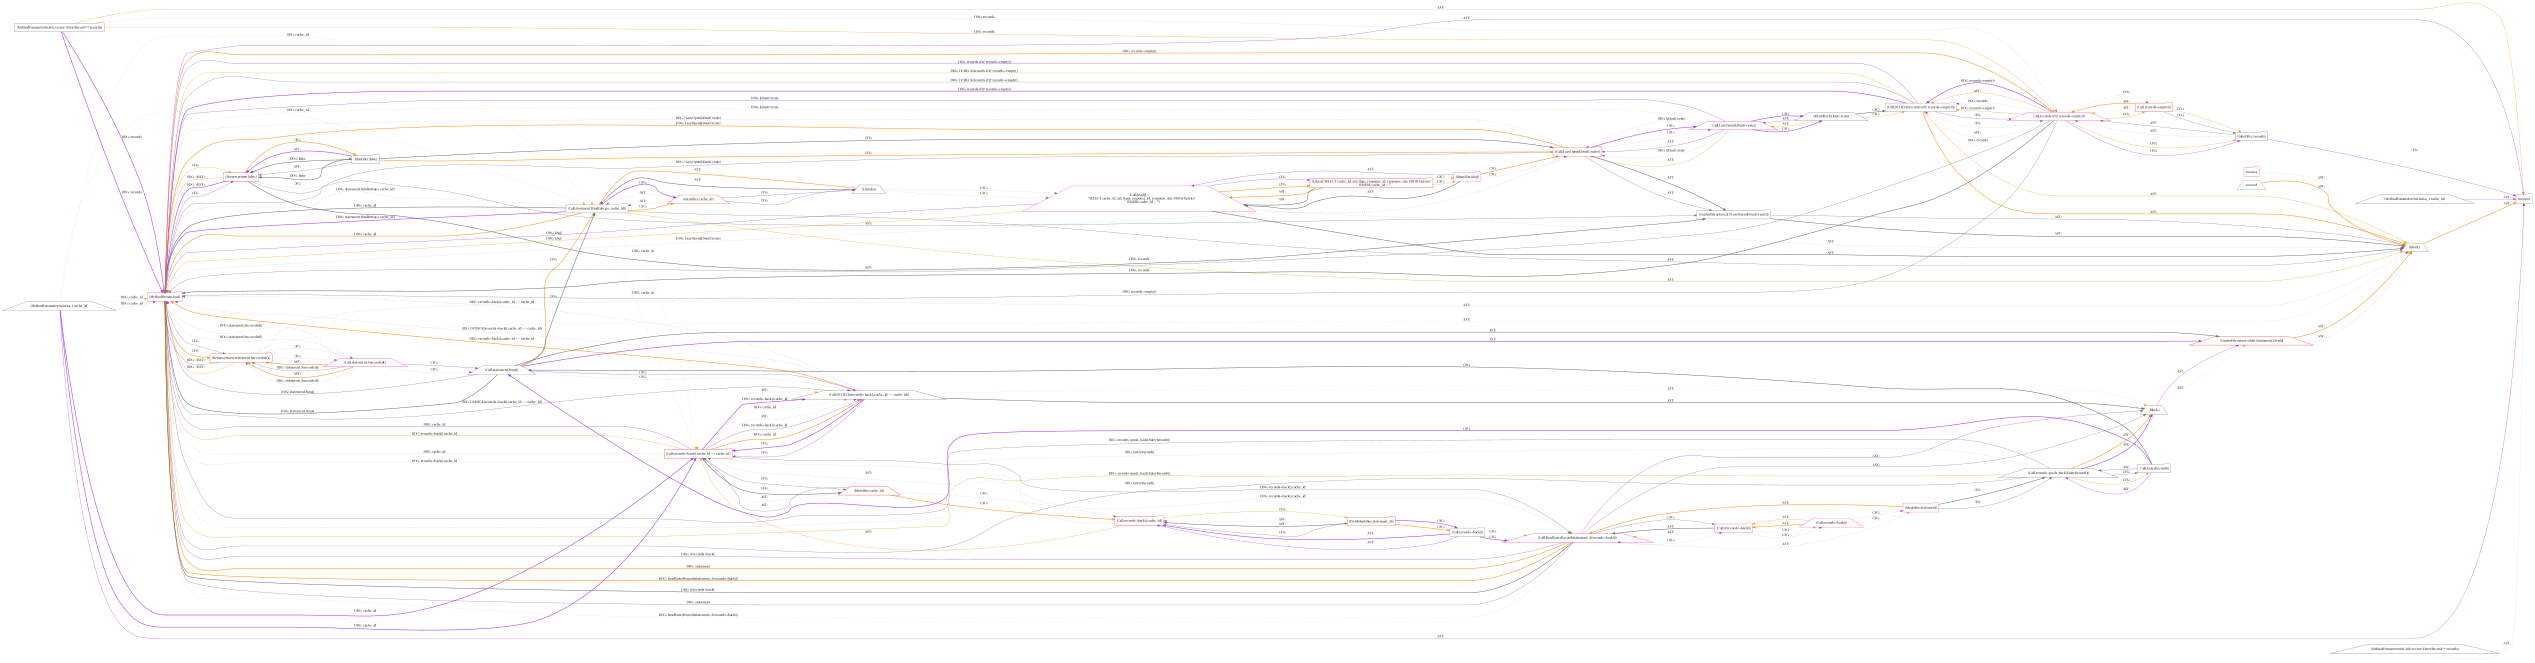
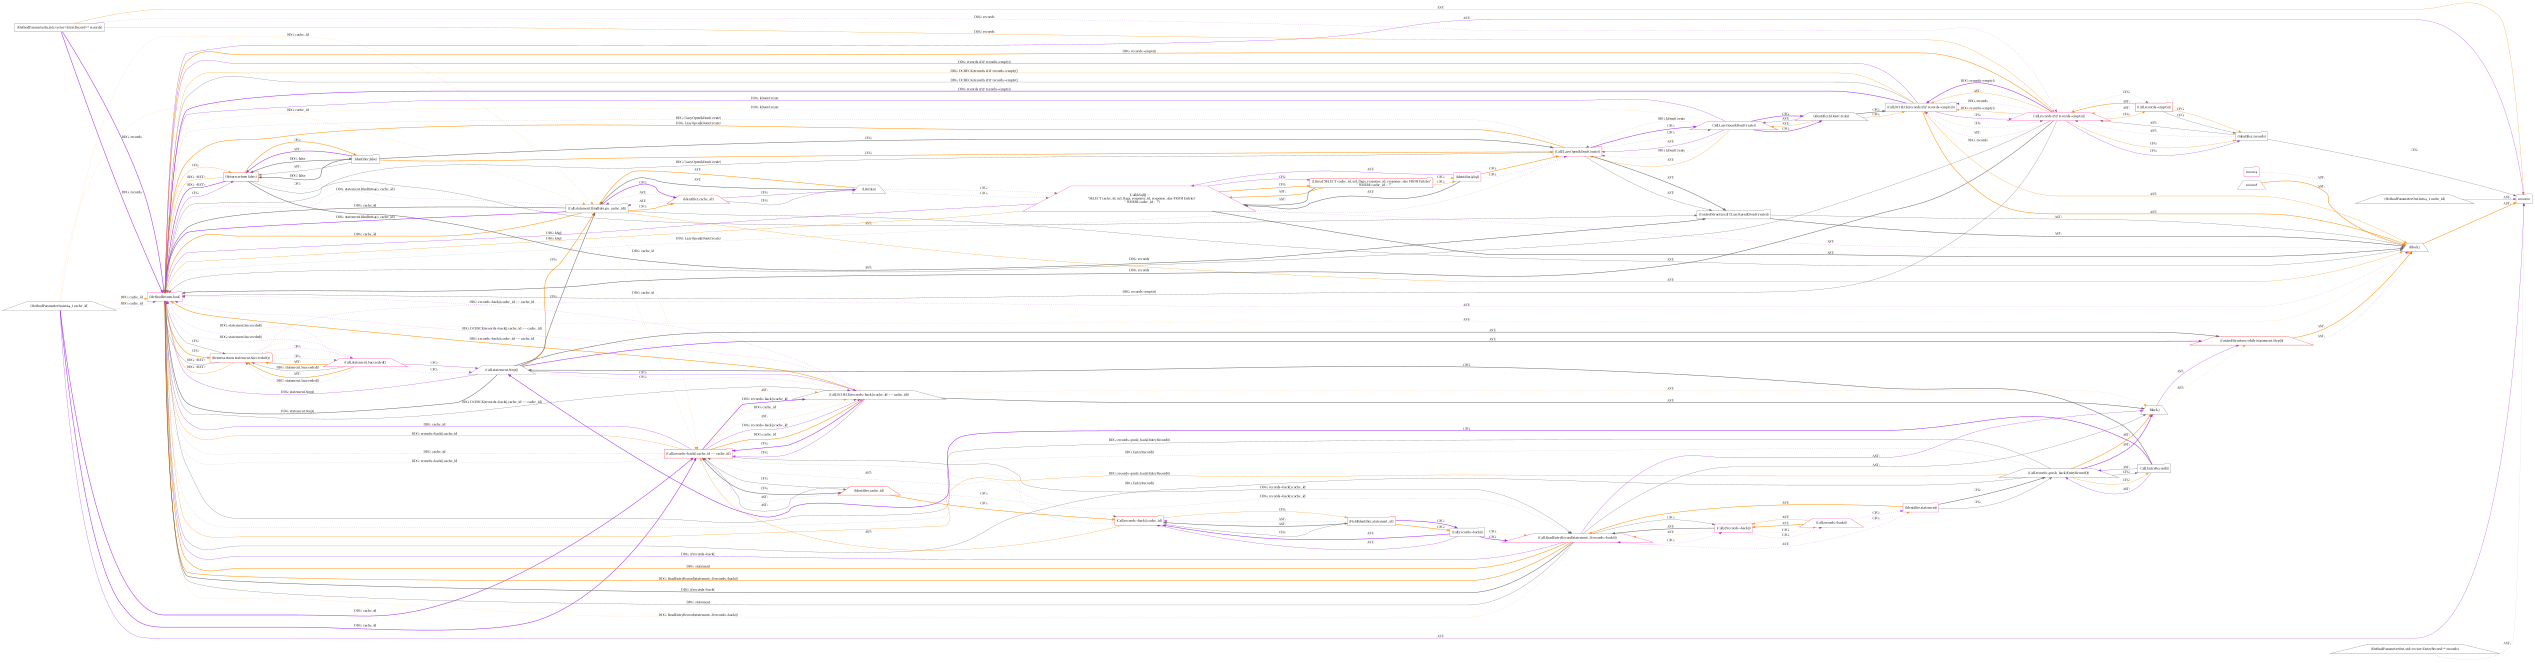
edge "(Identifier,records)" -> "1000100": color purple -> gray40
